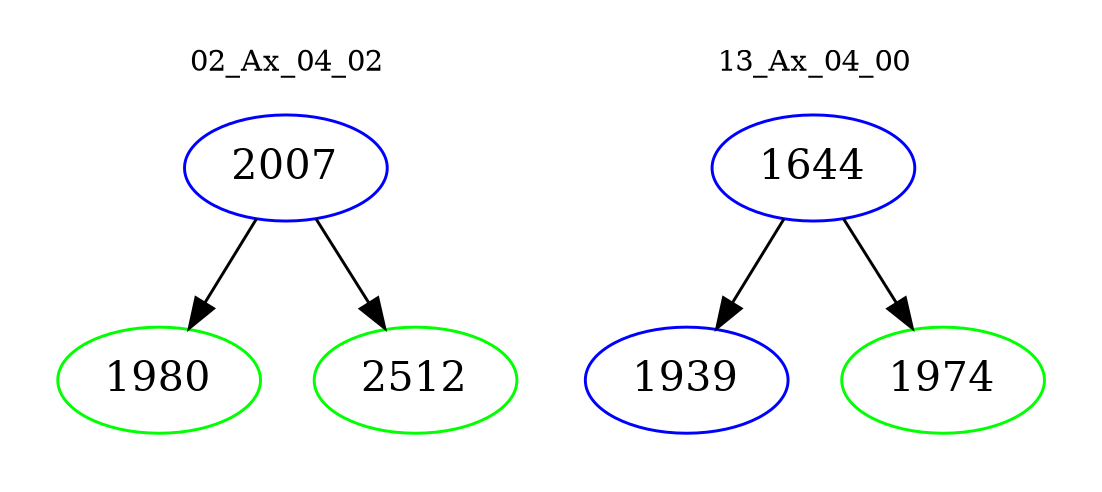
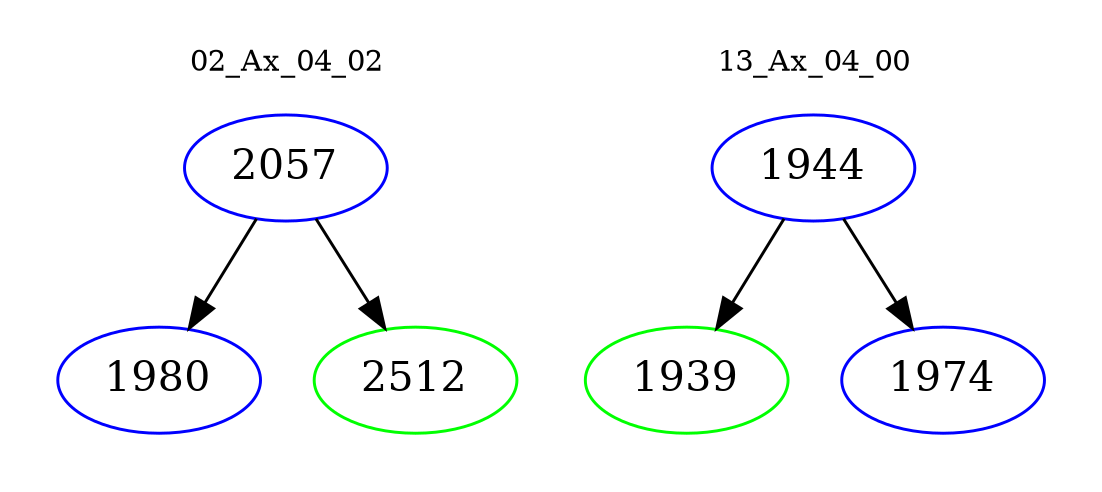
node "2007": label "2007" -> "2057"
node "1644": label "1644" -> "1944"
node "1980": color green -> blue
node "1939": color blue -> green
node "1974": color green -> blue
